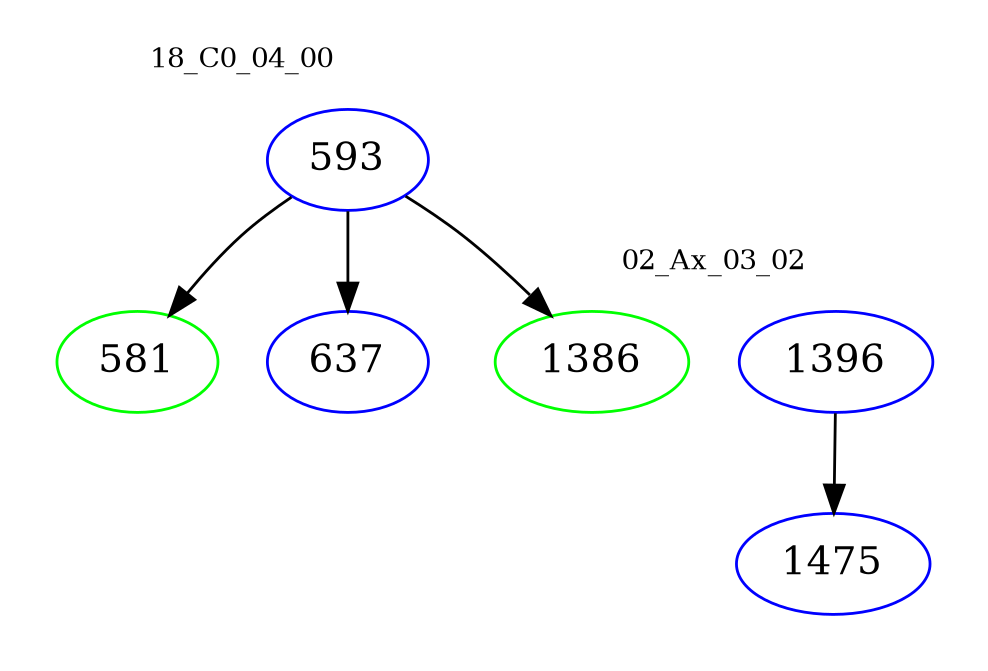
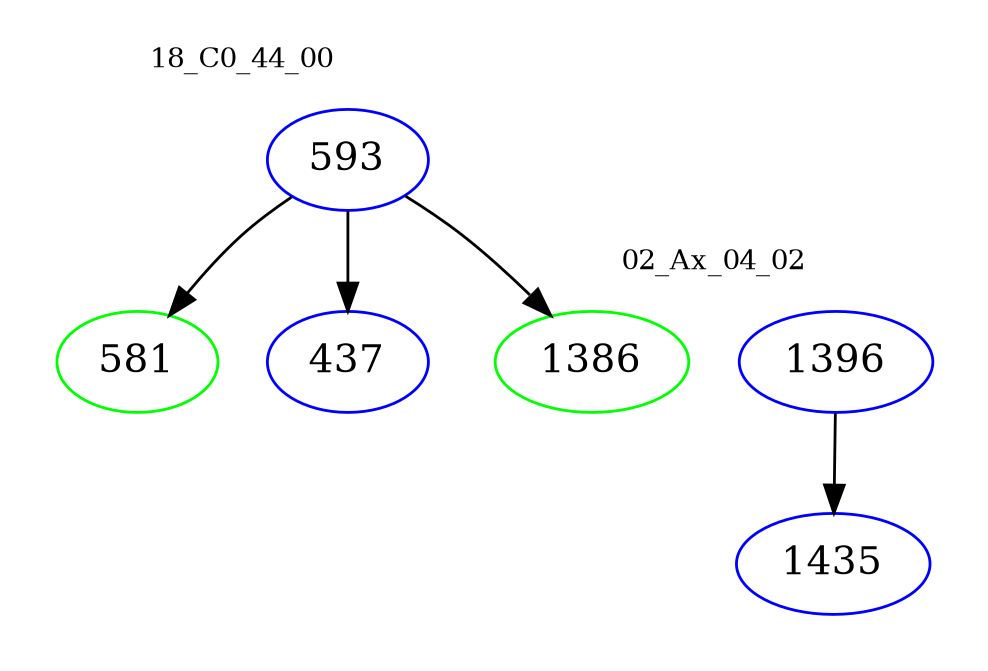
cluster "18_C0_04_00": label "18_C0_04_00" -> "18_C0_44_00"
cluster "02_Ax_03_02": label "02_Ax_03_02" -> "02_Ax_04_02"
node "637": label "637" -> "437"
node "1475": label "1475" -> "1435"
